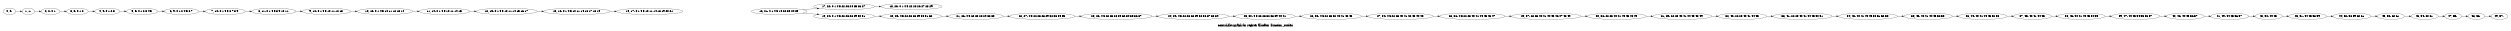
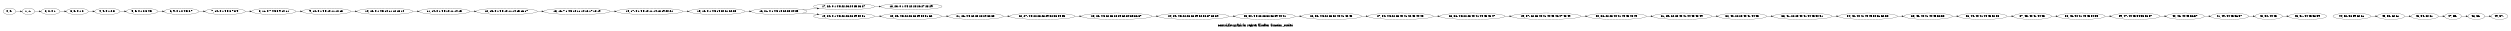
node "8, 11: 0 1 4 5 8 9 10 11": label "8, 11: 0 1 4 5 8 9 10 11" -> "8, 11: 0 7 4 5 8 9 10 11"
node "13, 16: 0 1 4 5 10 11 14 16 17 18 19": label "13, 16: 0 1 4 5 10 11 14 16 17 18 19" -> "13, 16: 7 1 4 5 10 11 14 16 17 18 19"
node "15, 18: 0 1 4 5 14 20 21 22 23": added
edge "43, 51: 44 45 58 59" -> "44, 52: 58 59 60 61": removed
